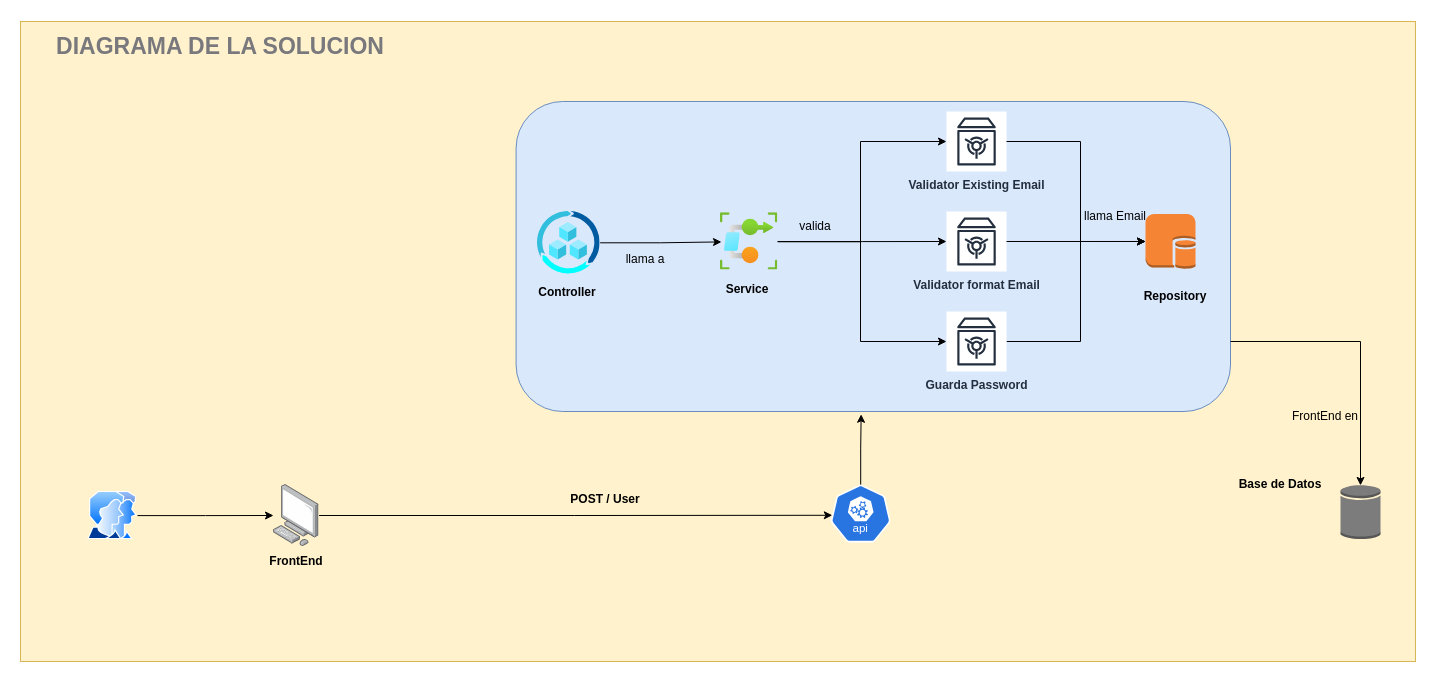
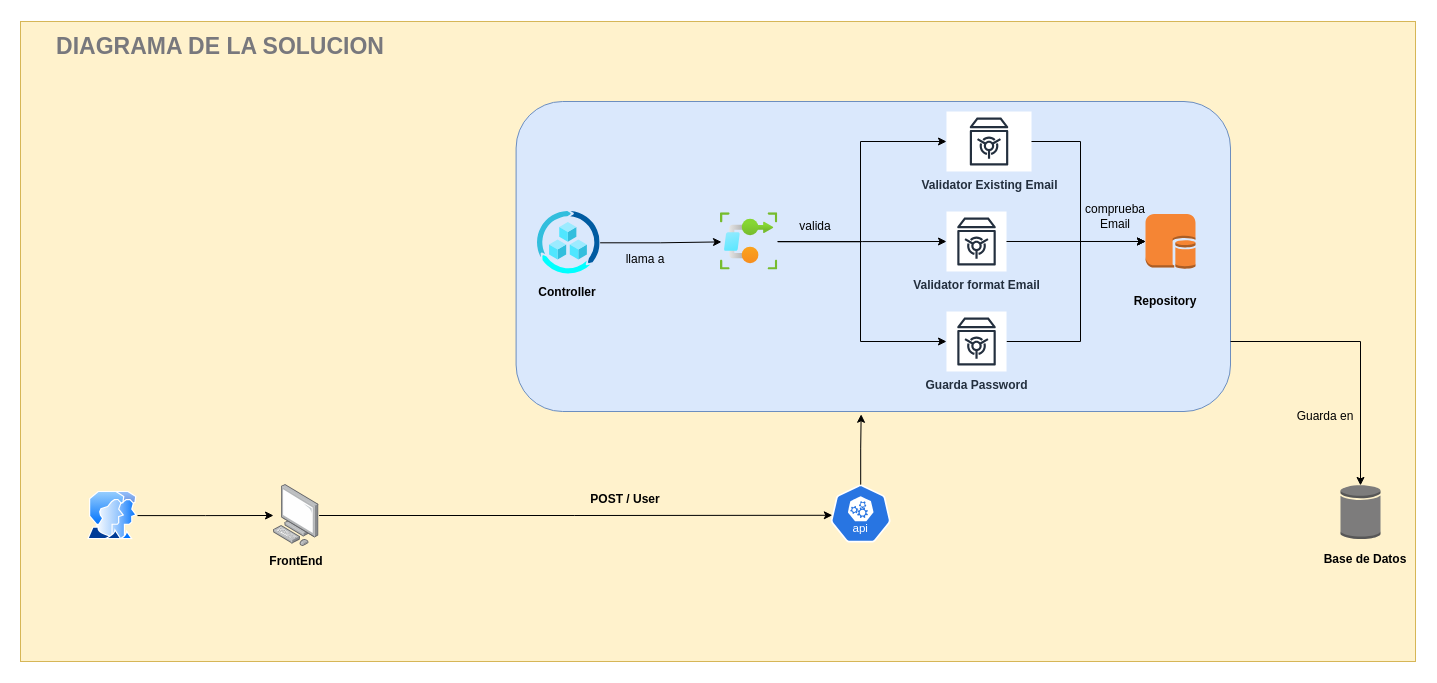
node "Validator Existing Email": size 60x60 -> 85x60
node "llama Email": label "llama Email" -> "comprueba Email"
node "Service": removed
node "Repository": moved (1176, 297) -> (1166, 302)
node "FrontEnd en": label "FrontEnd en" -> "Guarda en"
node "Base de Datos": moved (1280, 485) -> (1365, 560)
node "POST / User": moved (606, 500) -> (626, 500)
